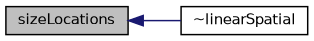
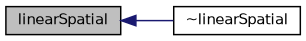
node "sizeLocations": label "sizeLocations" -> "linearSpatial"
